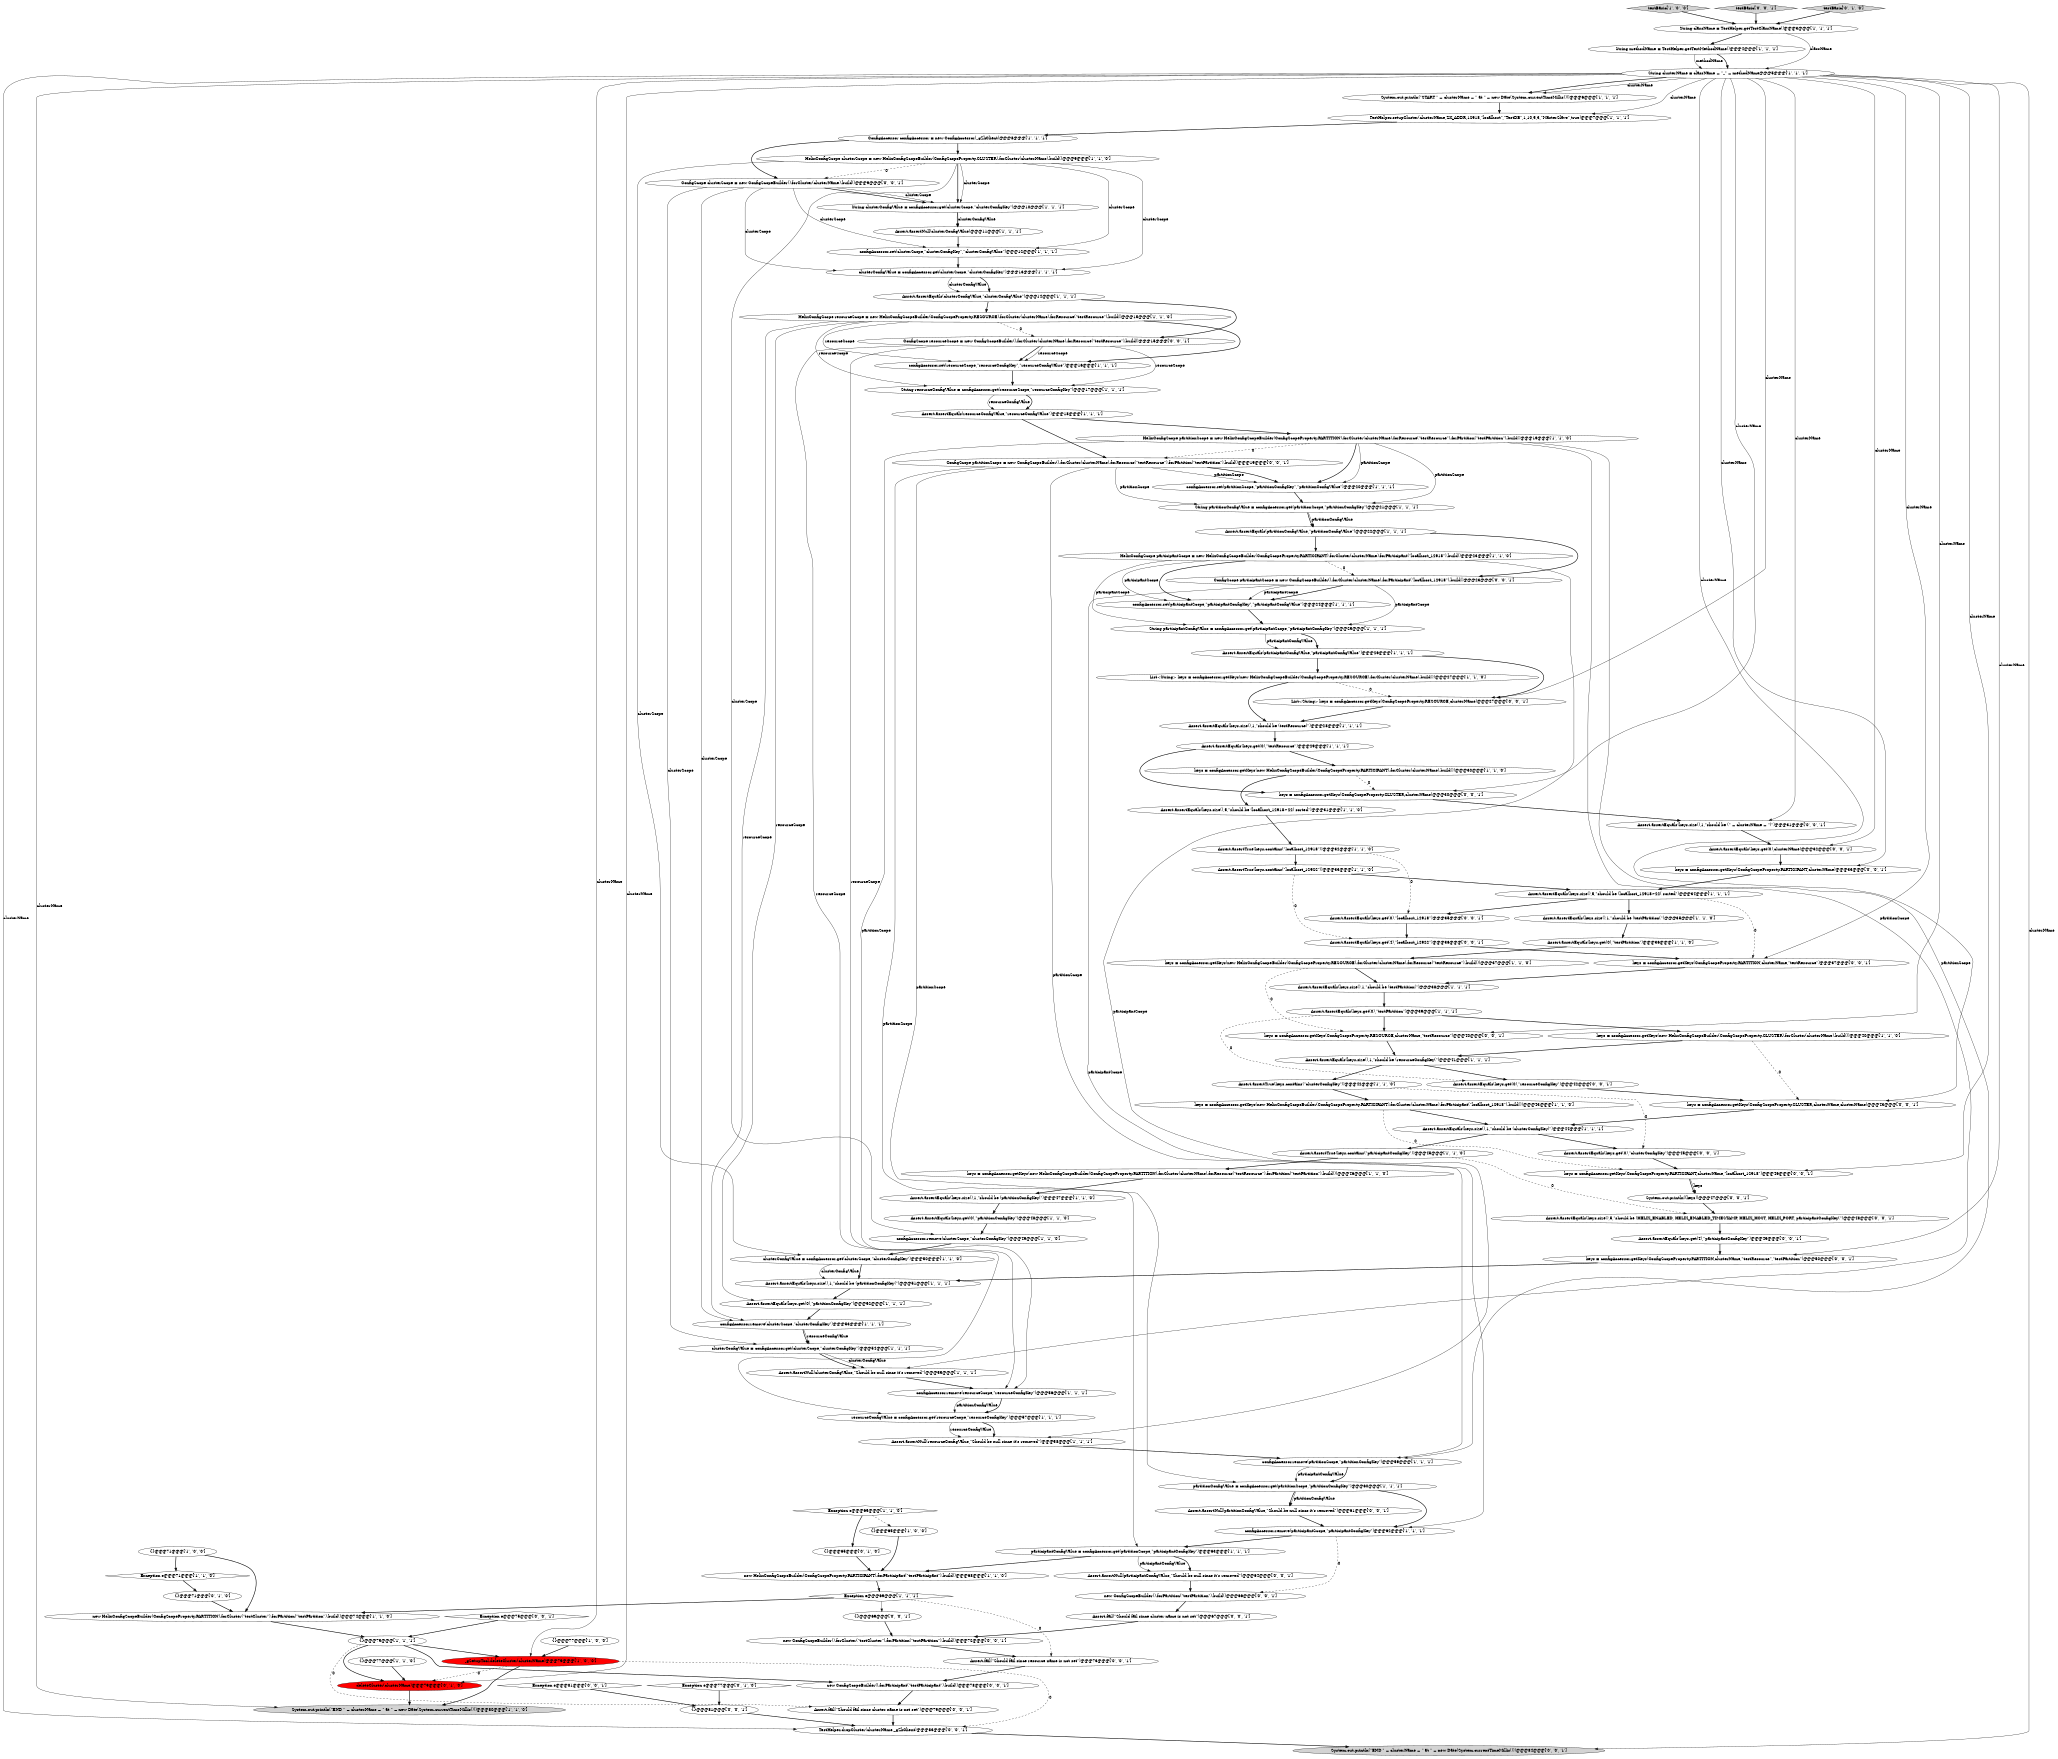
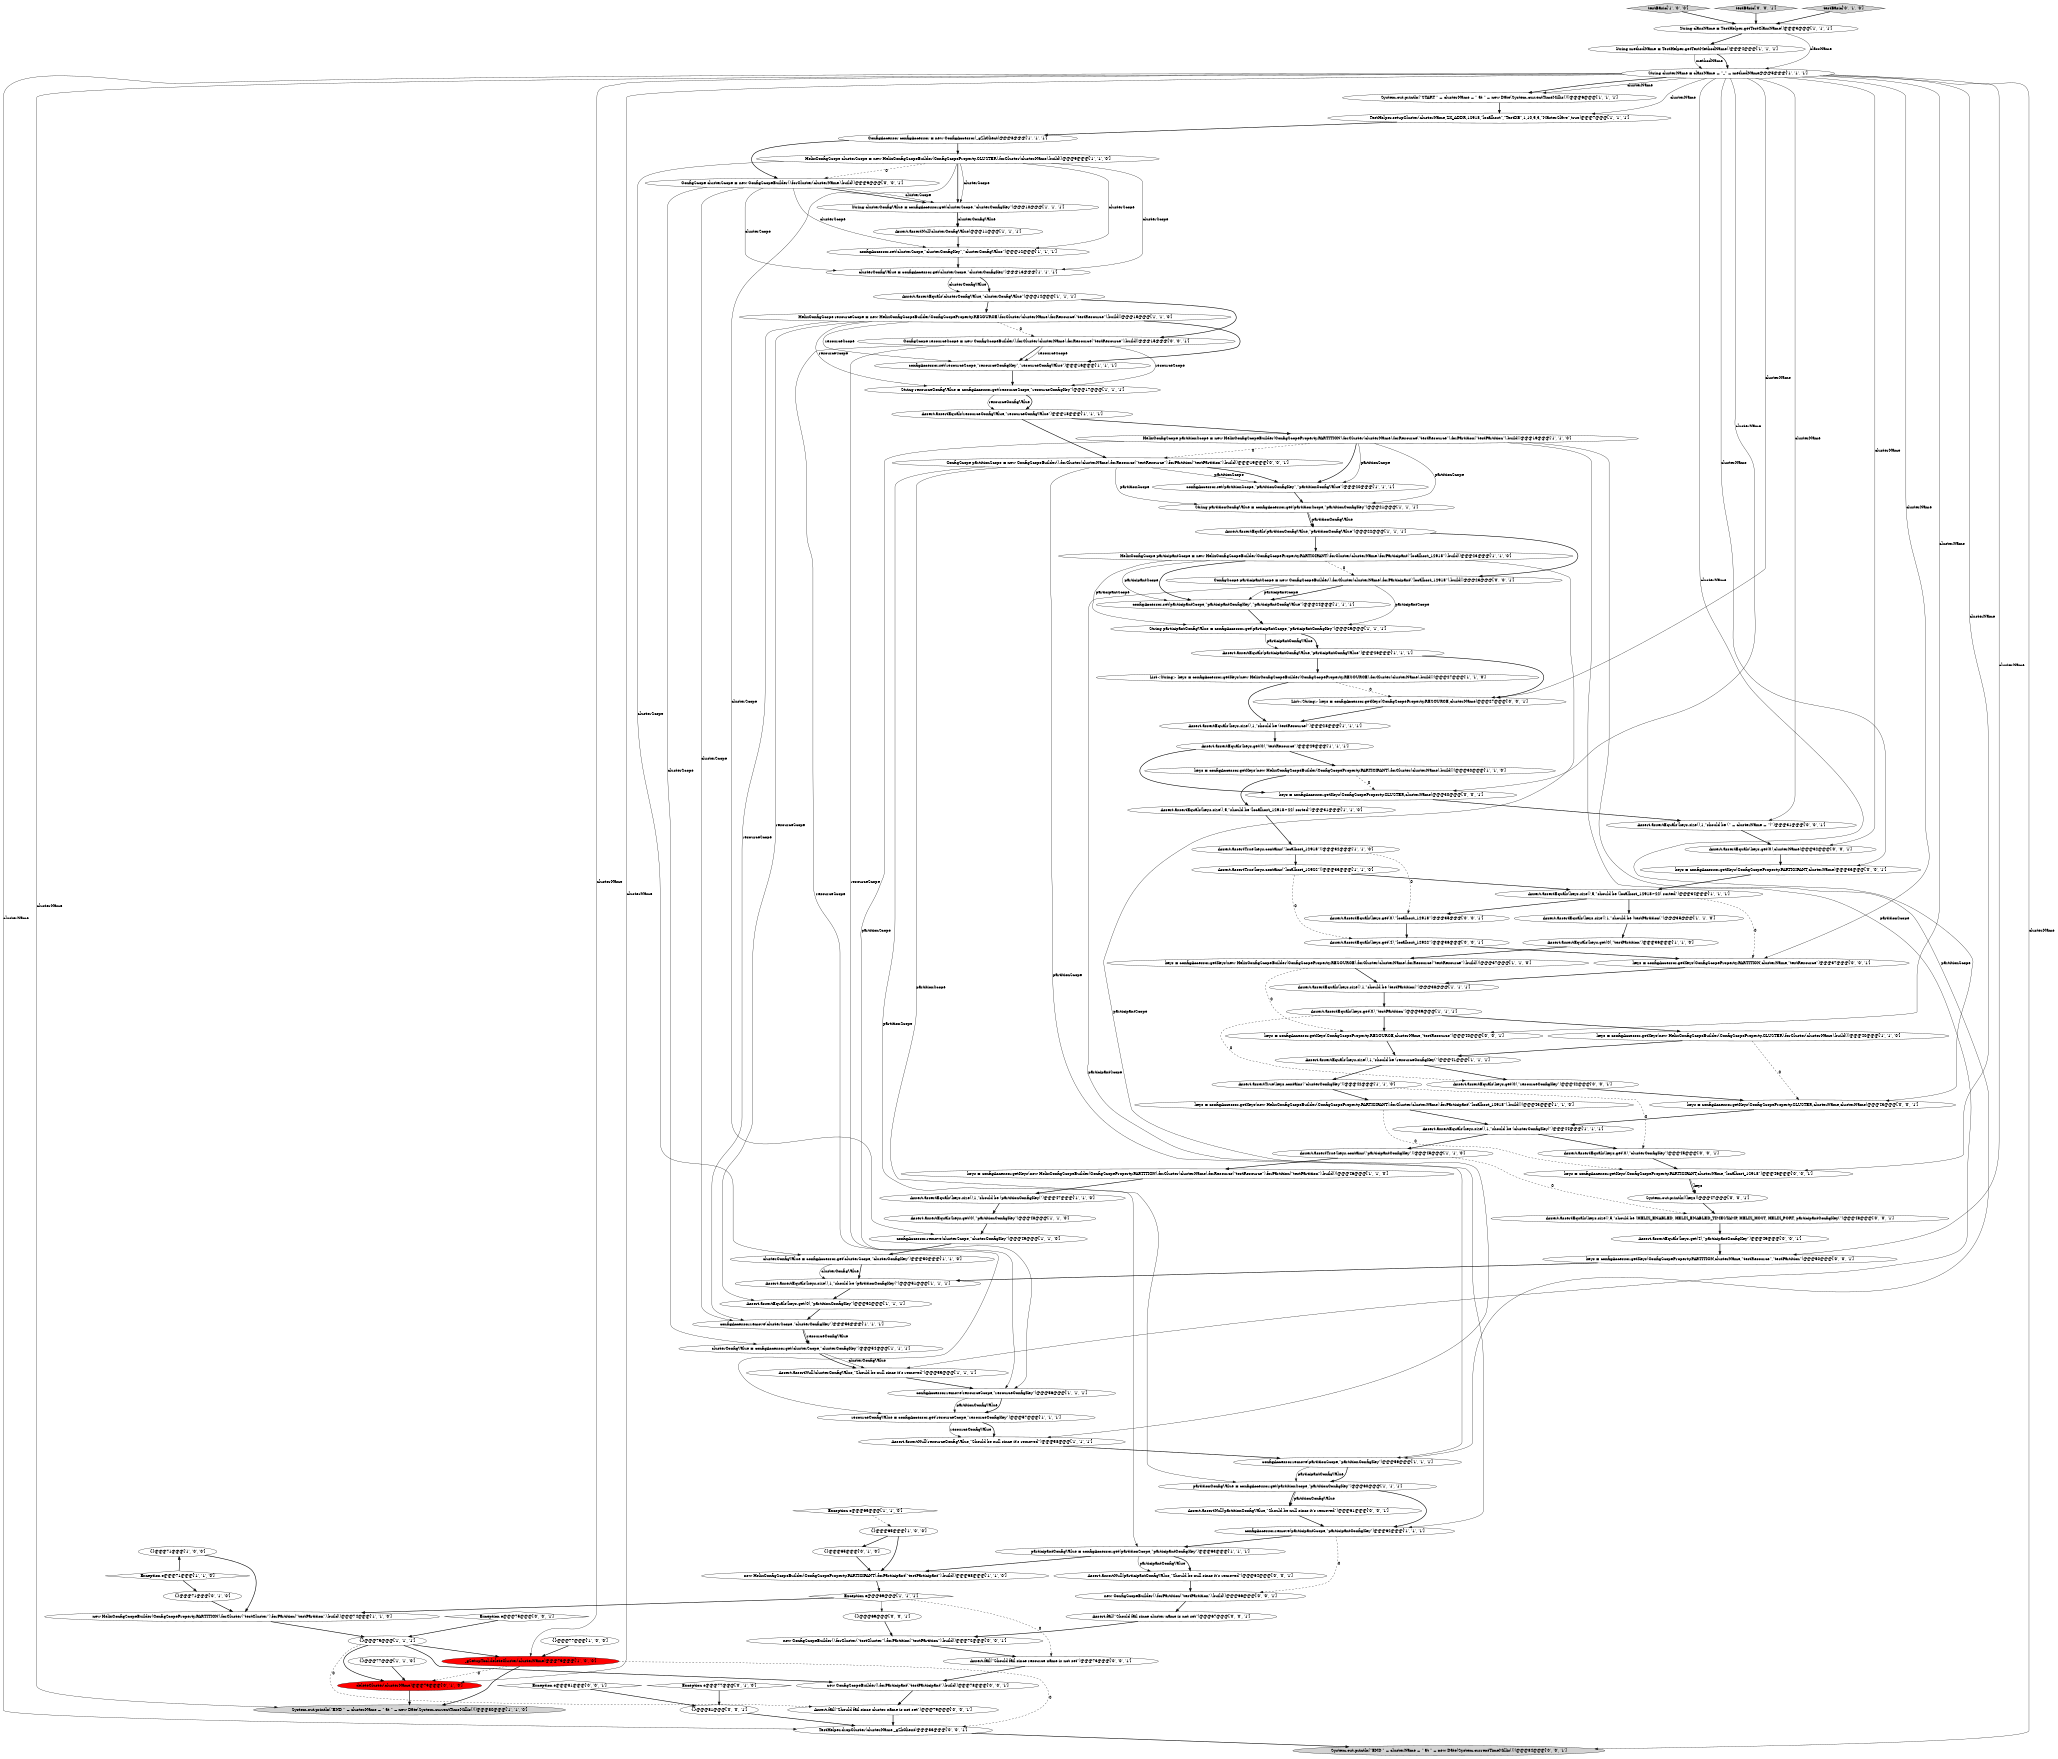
edge "Exception e@@@65@@@['1', '1', '0']" -> "{}@@@65@@@['0', '1', '0']": now "{}@@@65@@@['1', '0', '0']" -> "{}@@@65@@@['0', '1', '0']"
edge "{}@@@71@@@['1', '0', '0']" -> "Exception e@@@71@@@['1', '1', '0']": reversed
